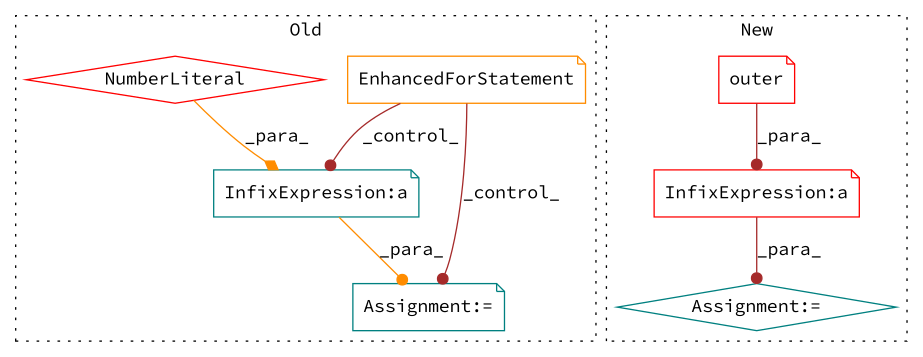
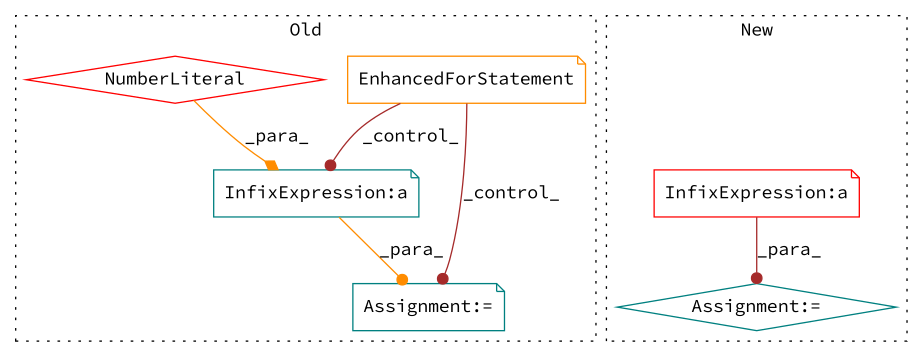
node "outer": removed
